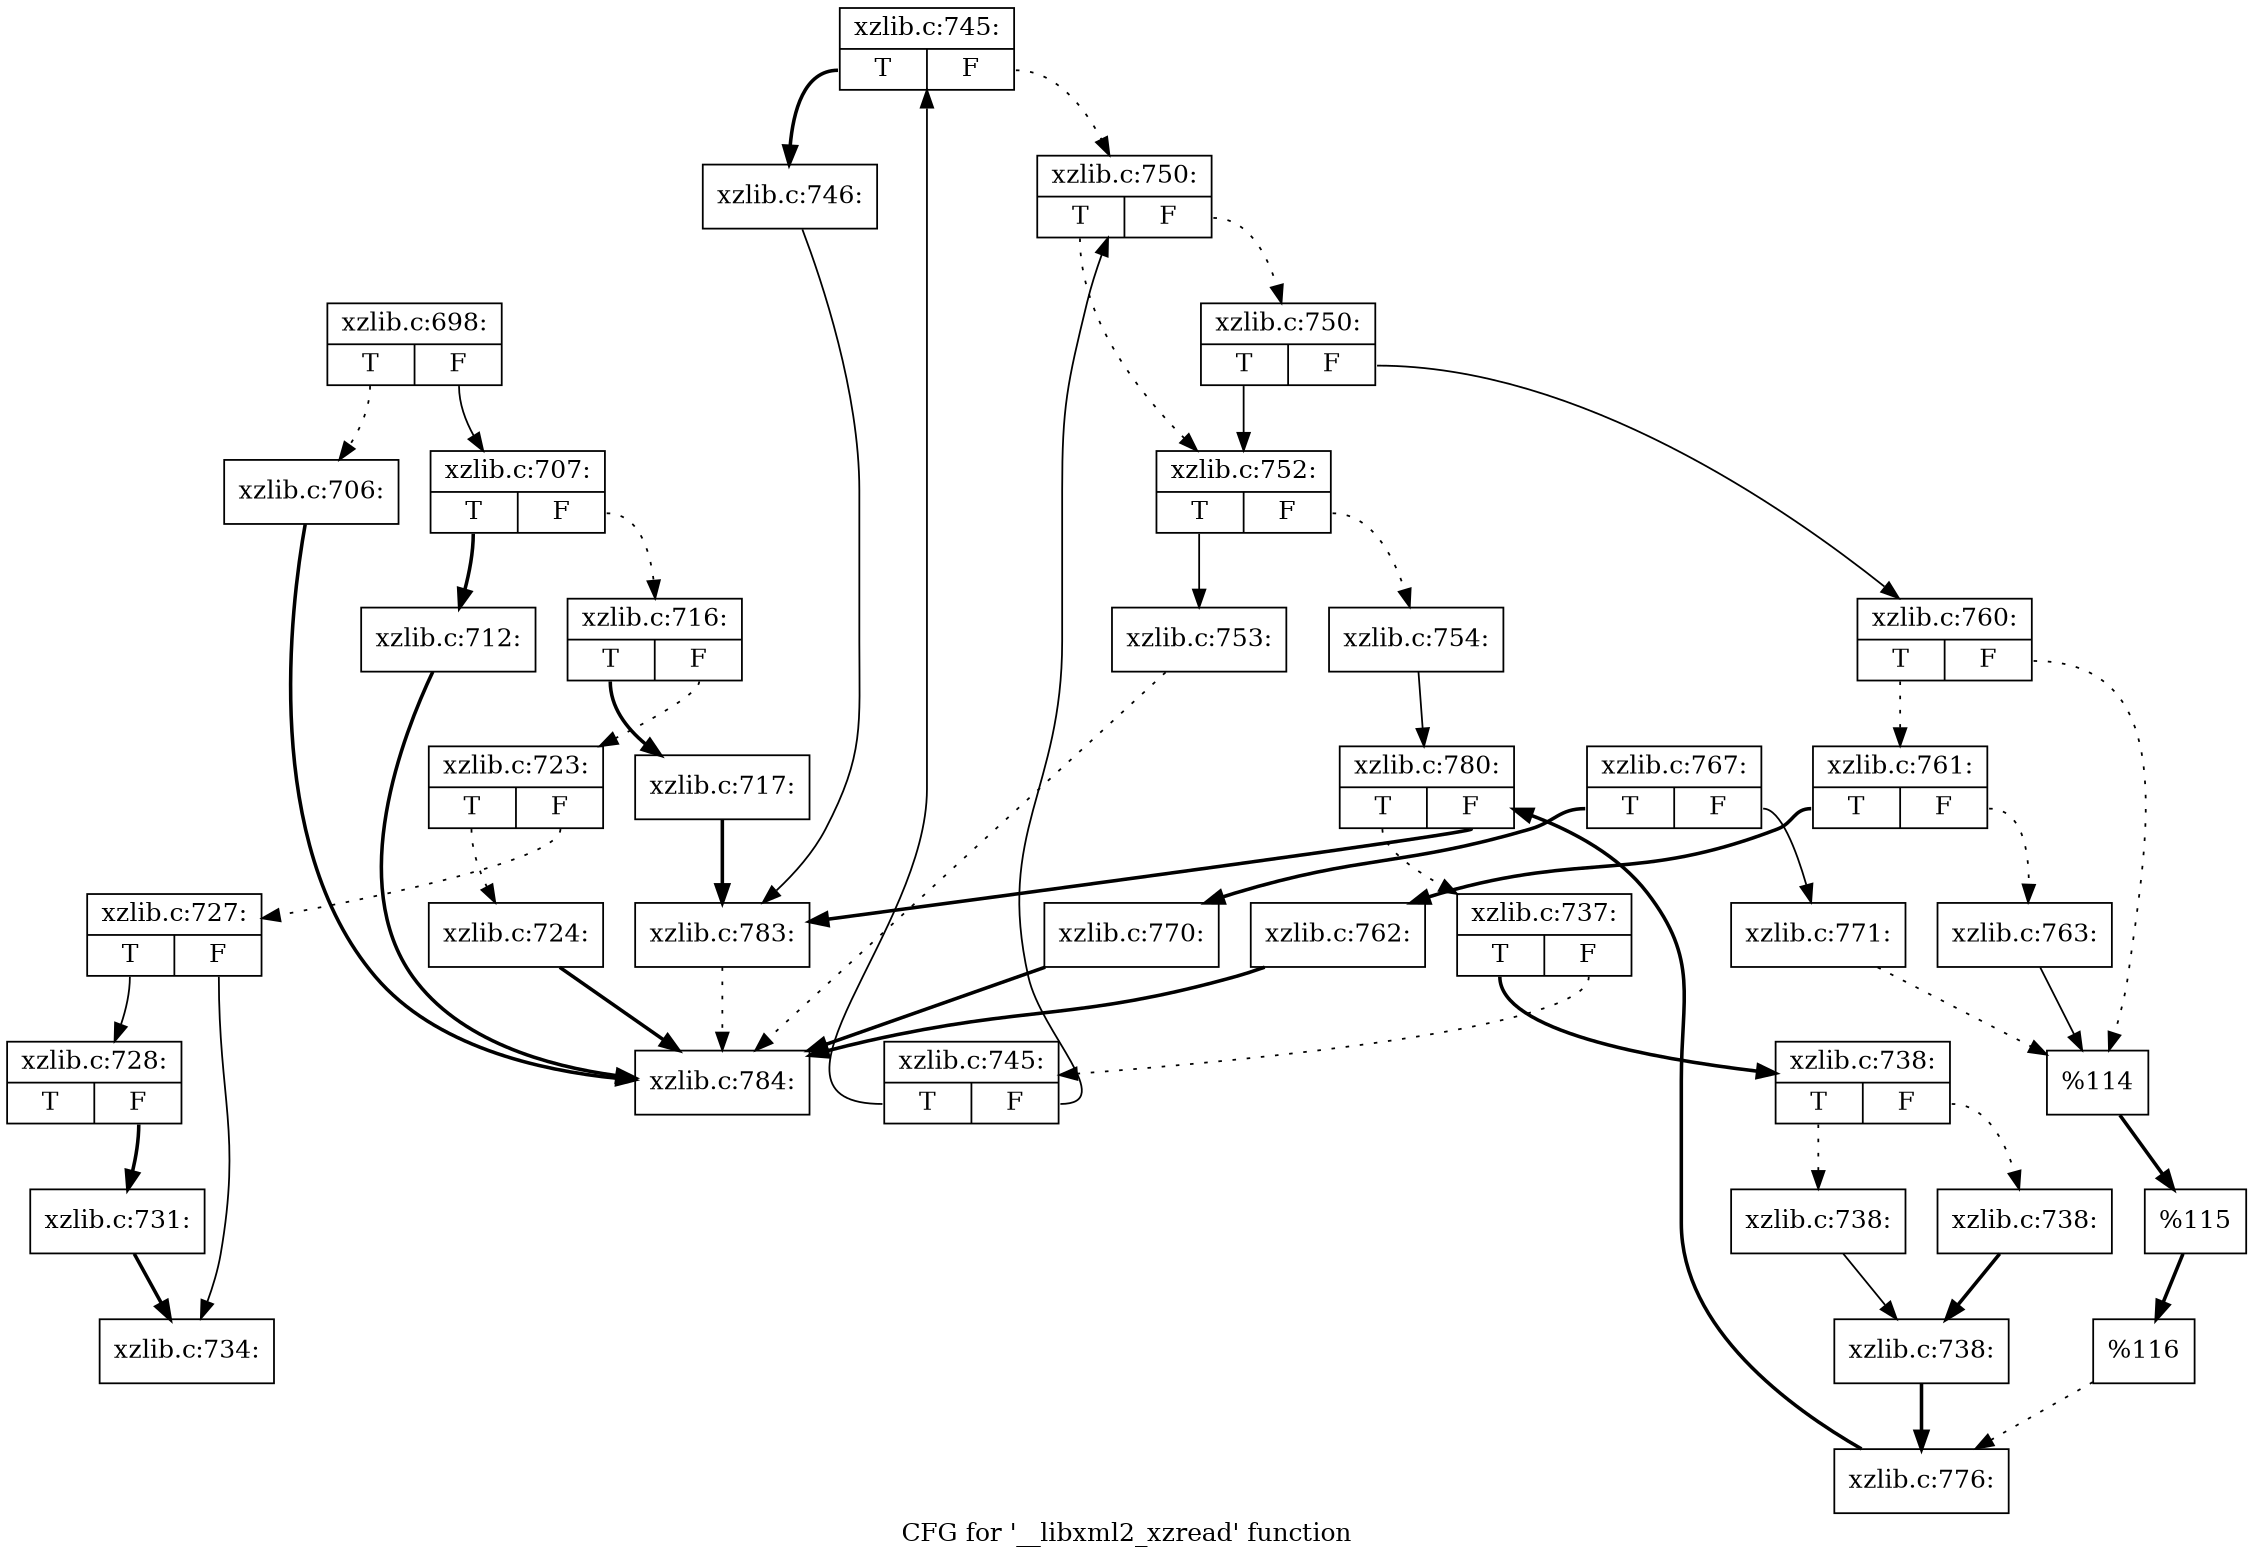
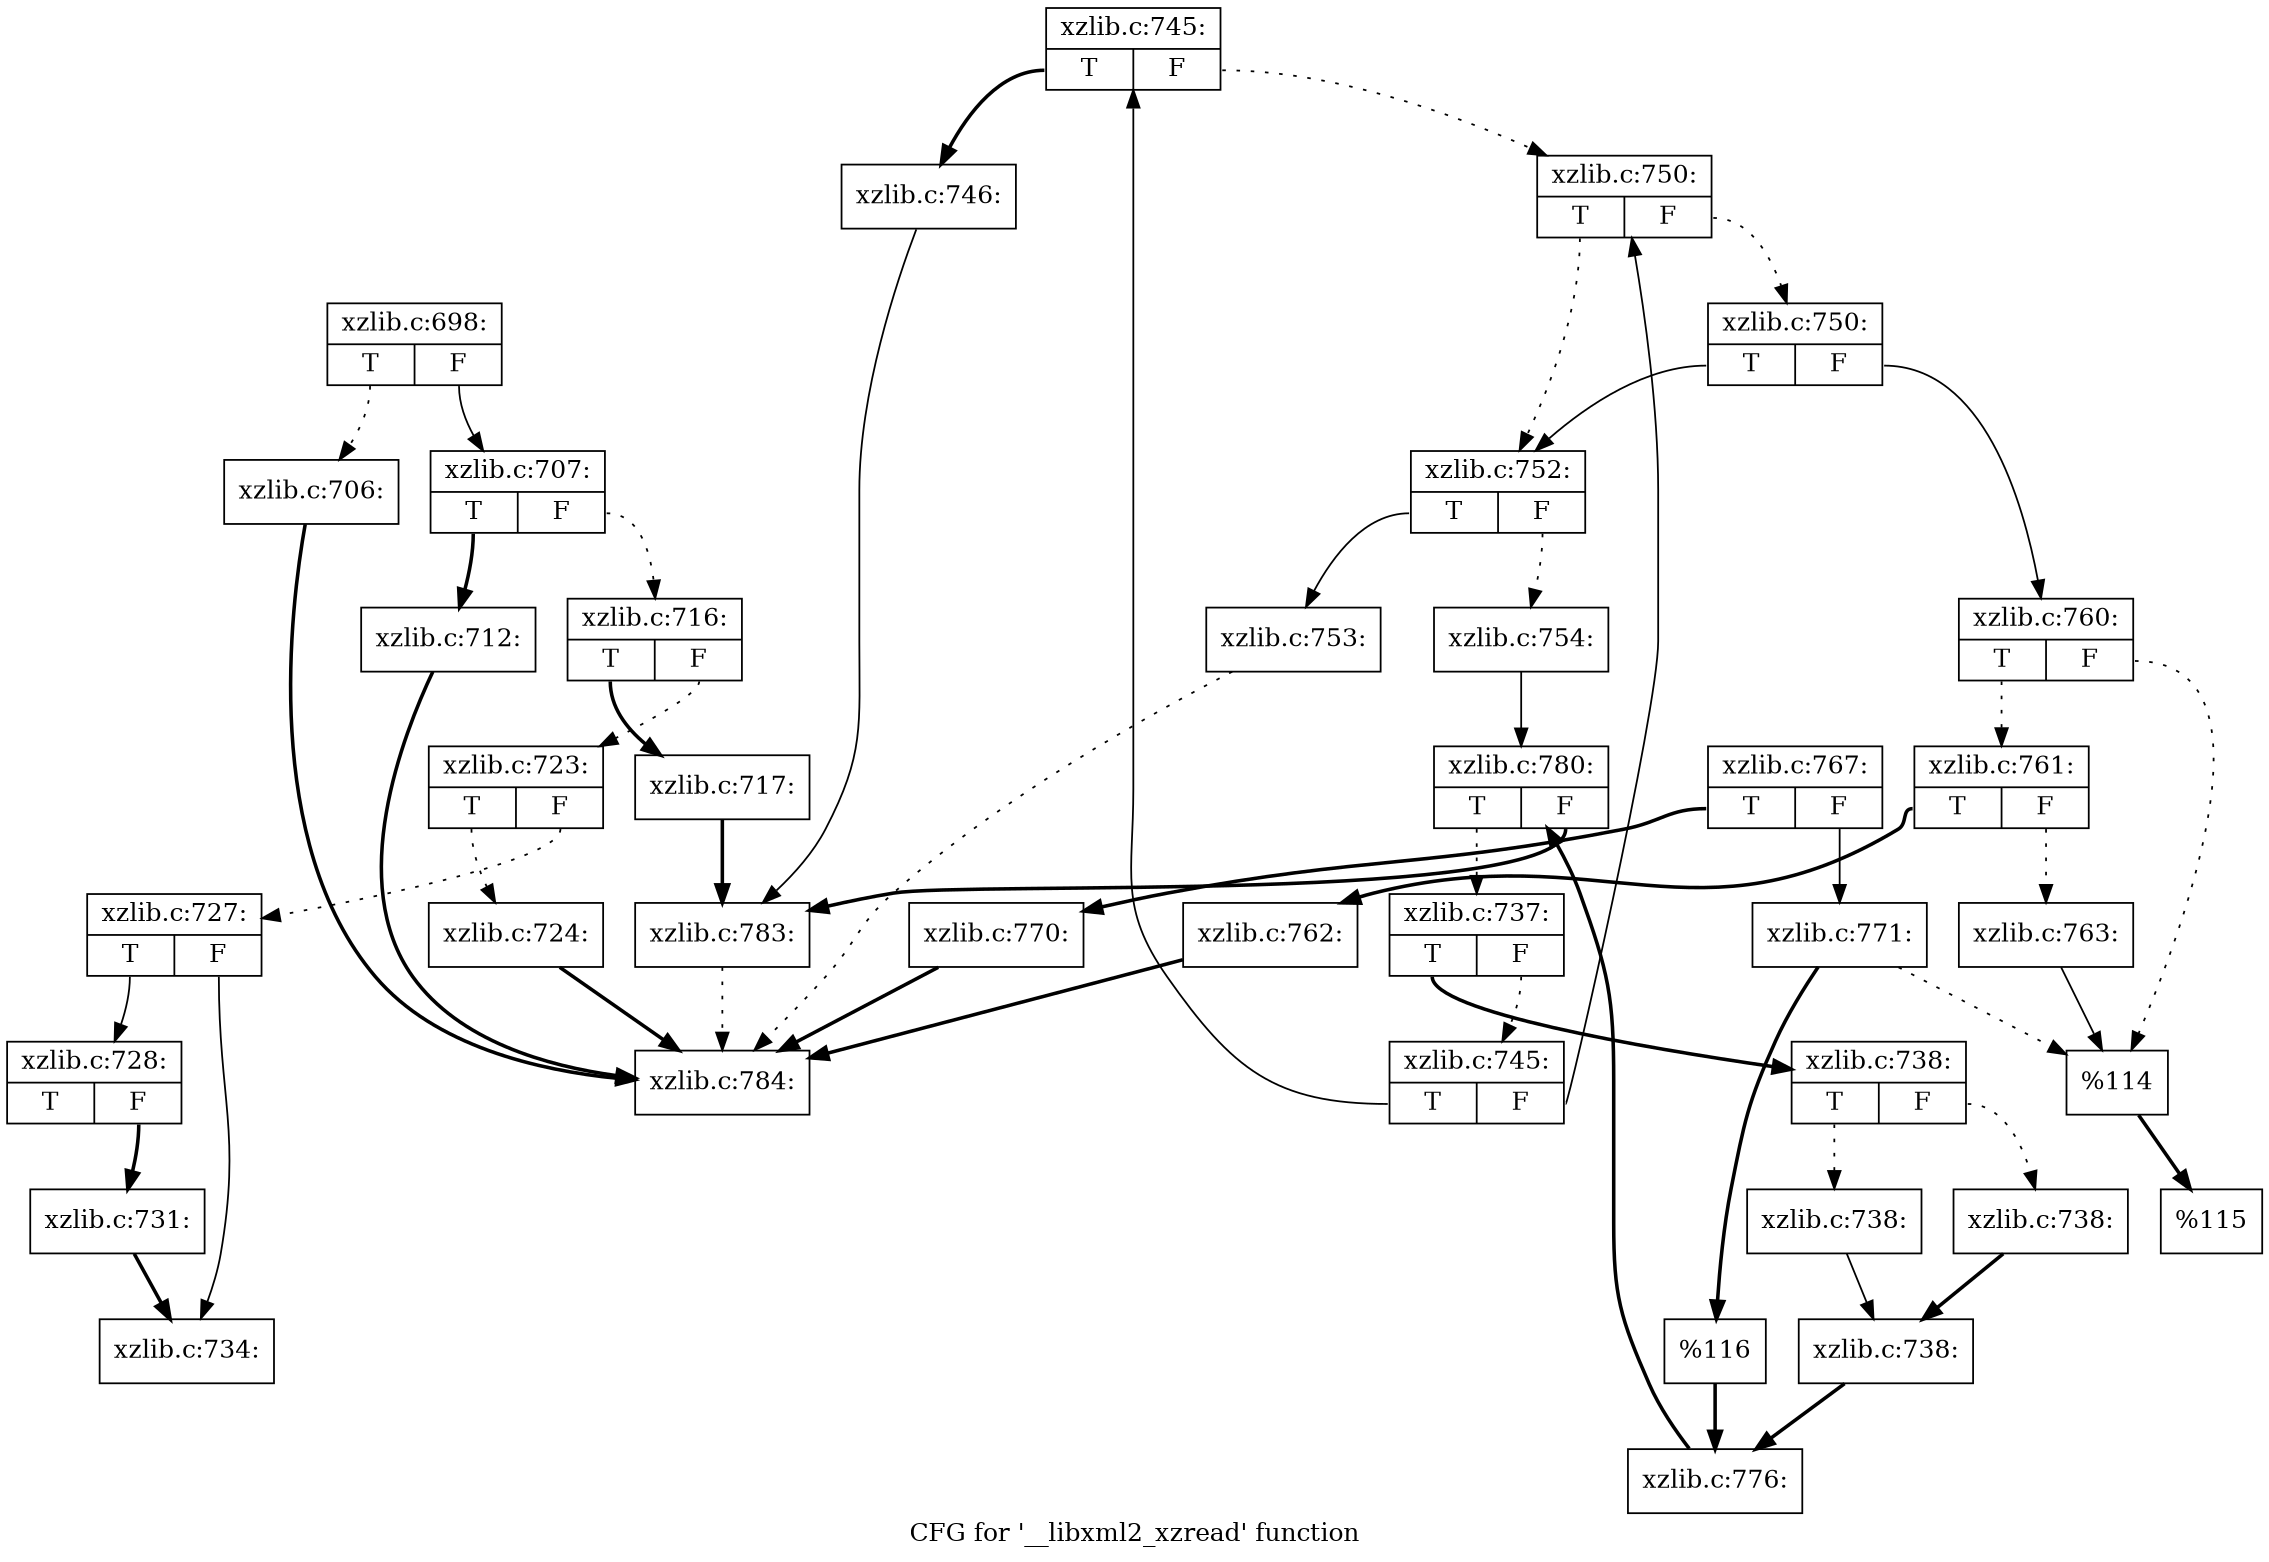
edge "%115" -> "%116": now "xzlib.c:771:" -> "%116"
edge "%116" -> "xzlib.c:776:": style dotted -> bold
